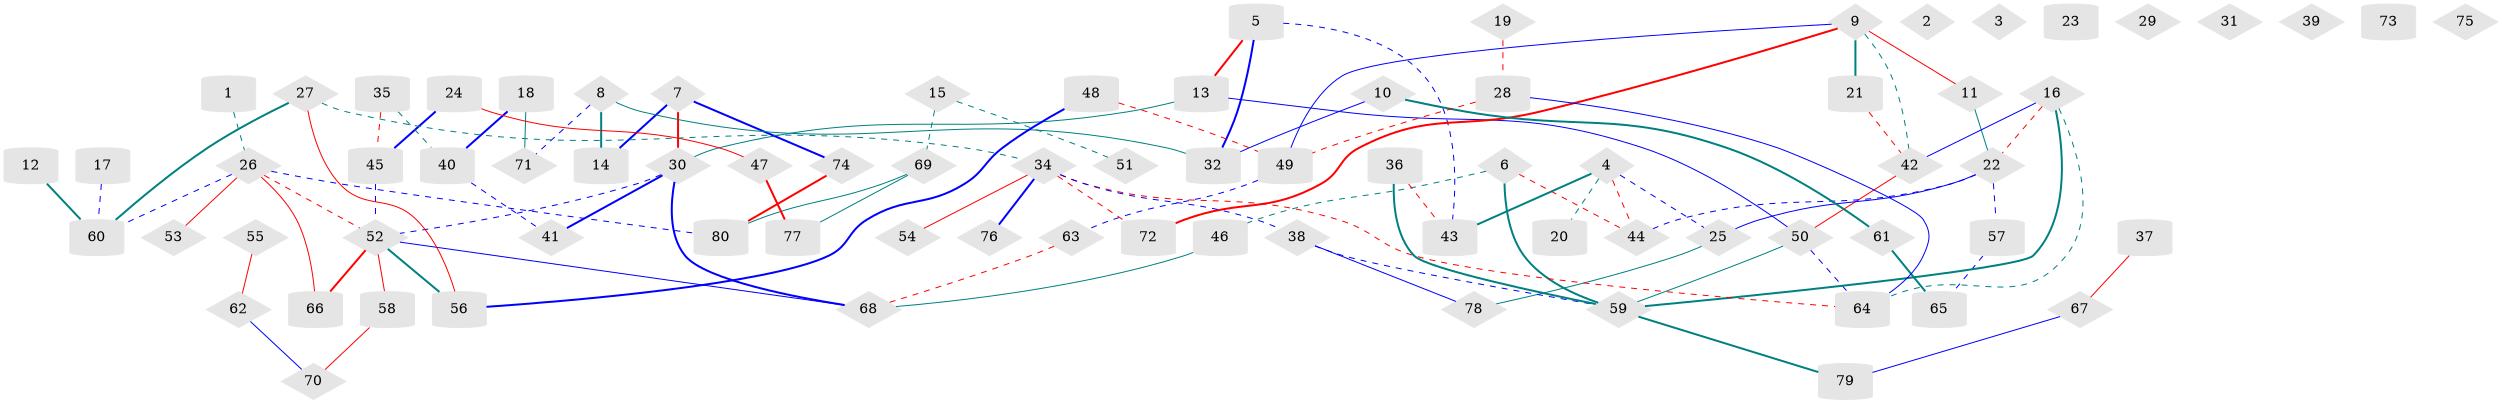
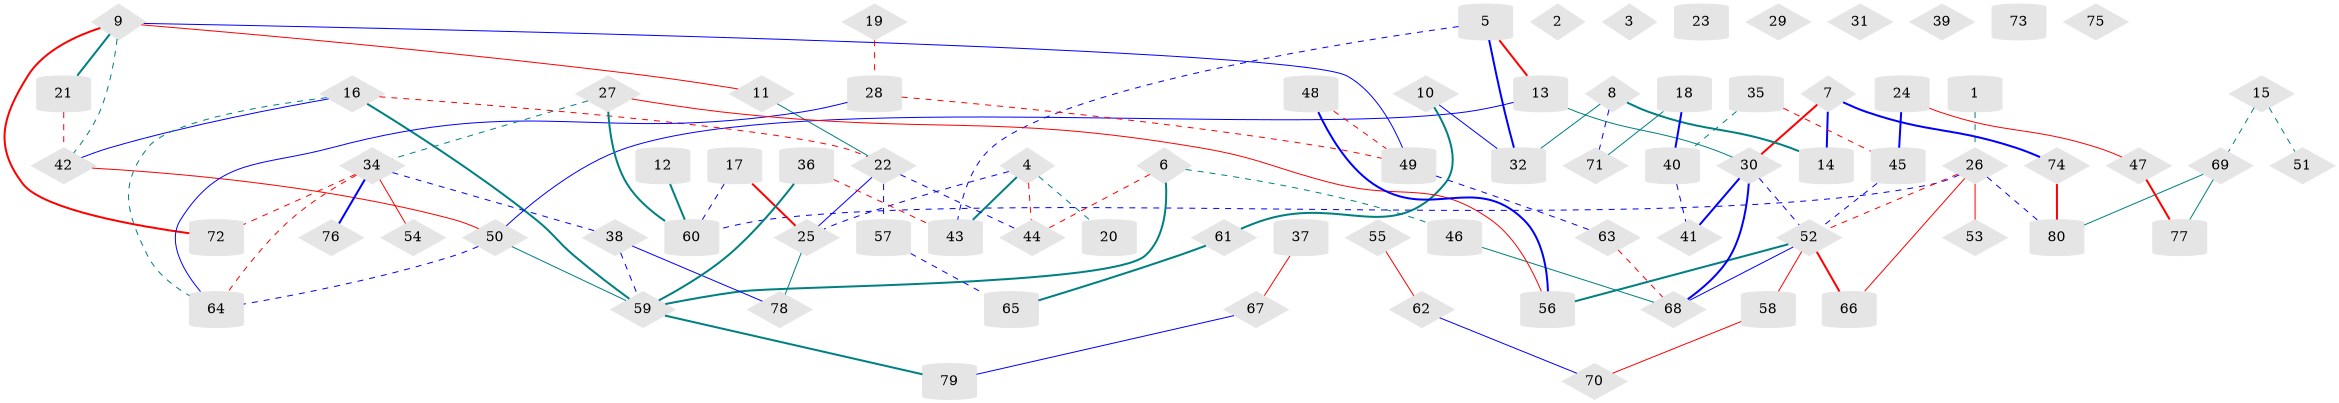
edge "17" -- "25": added
